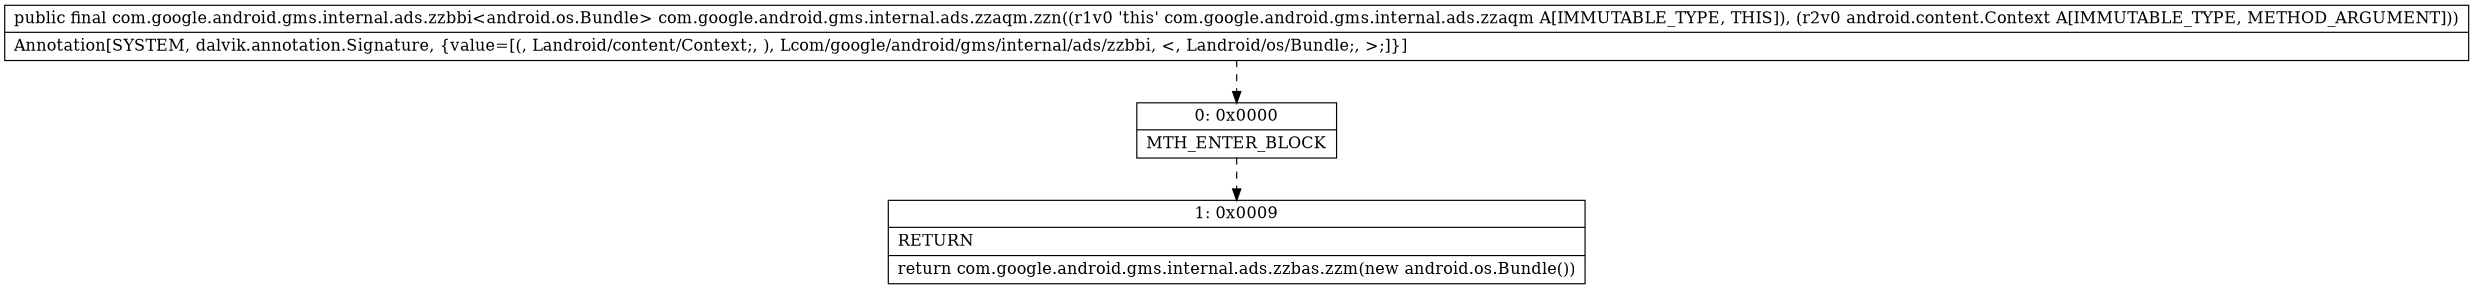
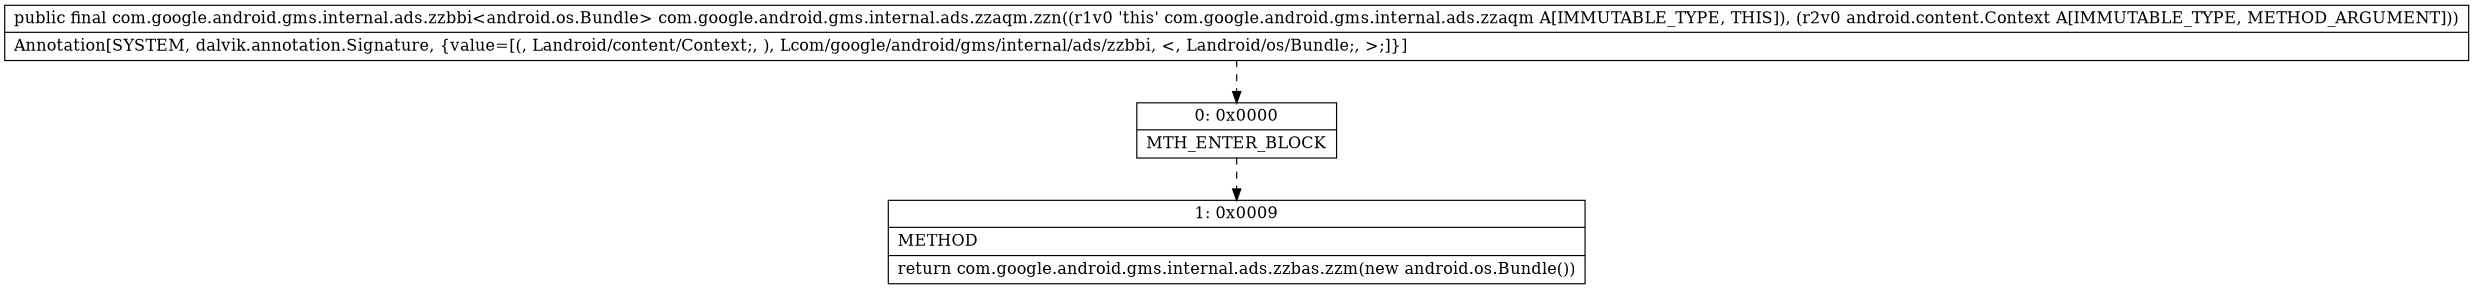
node "1: 0x0009": text "RETURN" -> "METHOD"
